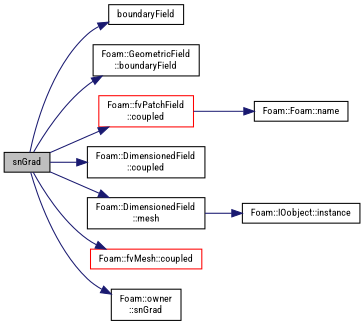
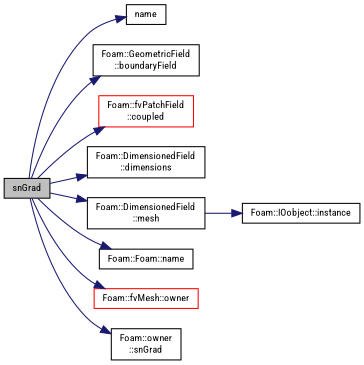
node "boundaryField": label "boundaryField" -> "name"
edge "Foam::fvPatchField ::coupled" -> "Foam::Foam::name": now "snGrad" -> "Foam::Foam::name"
node "Foam::DimensionedField ::coupled": label "Foam::DimensionedField ::coupled" -> "Foam::DimensionedField ::dimensions"
node "Foam::fvMesh::coupled": label "Foam::fvMesh::coupled" -> "Foam::fvMesh::owner"
